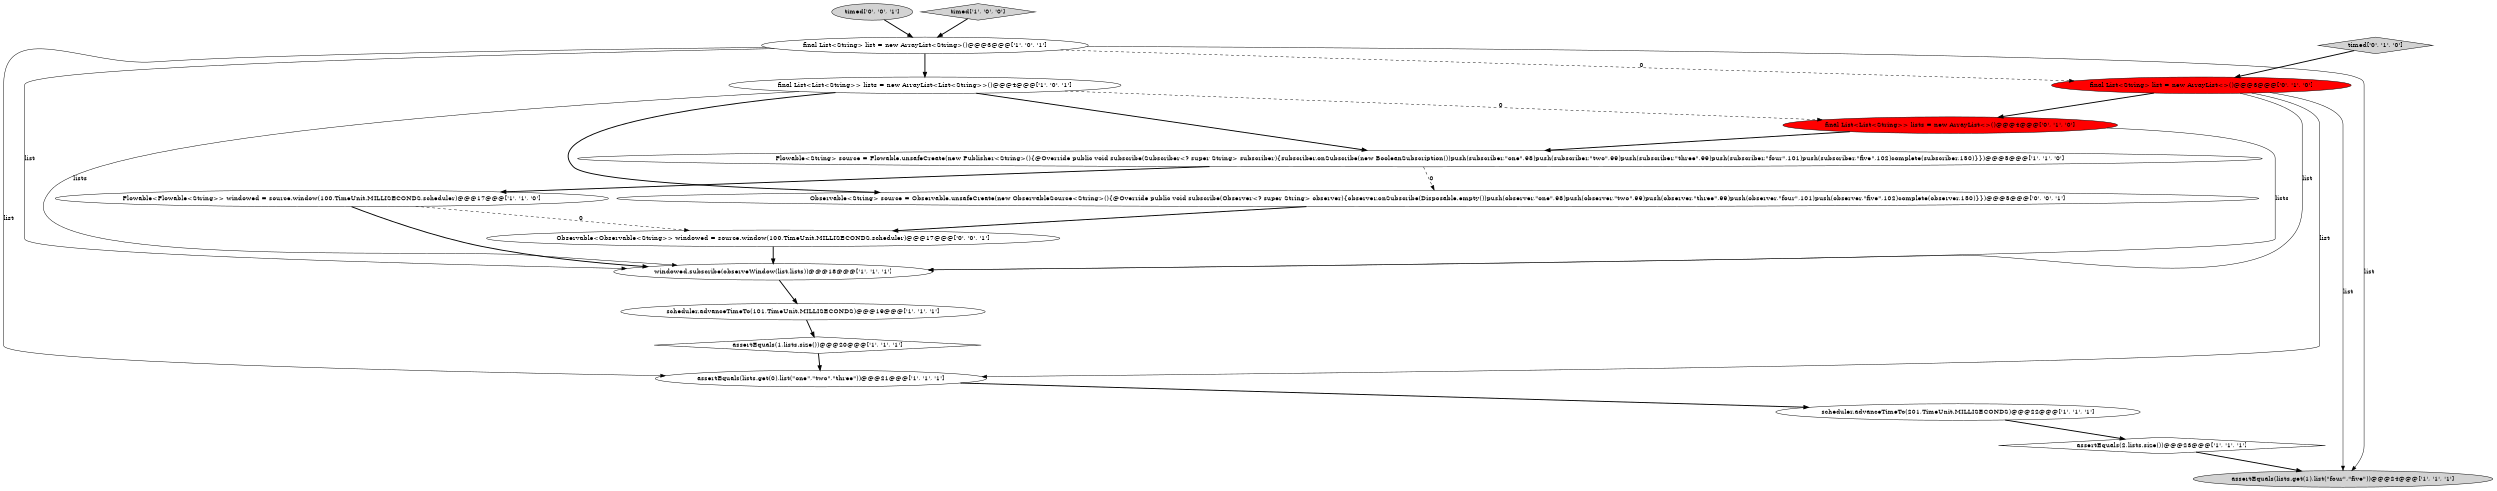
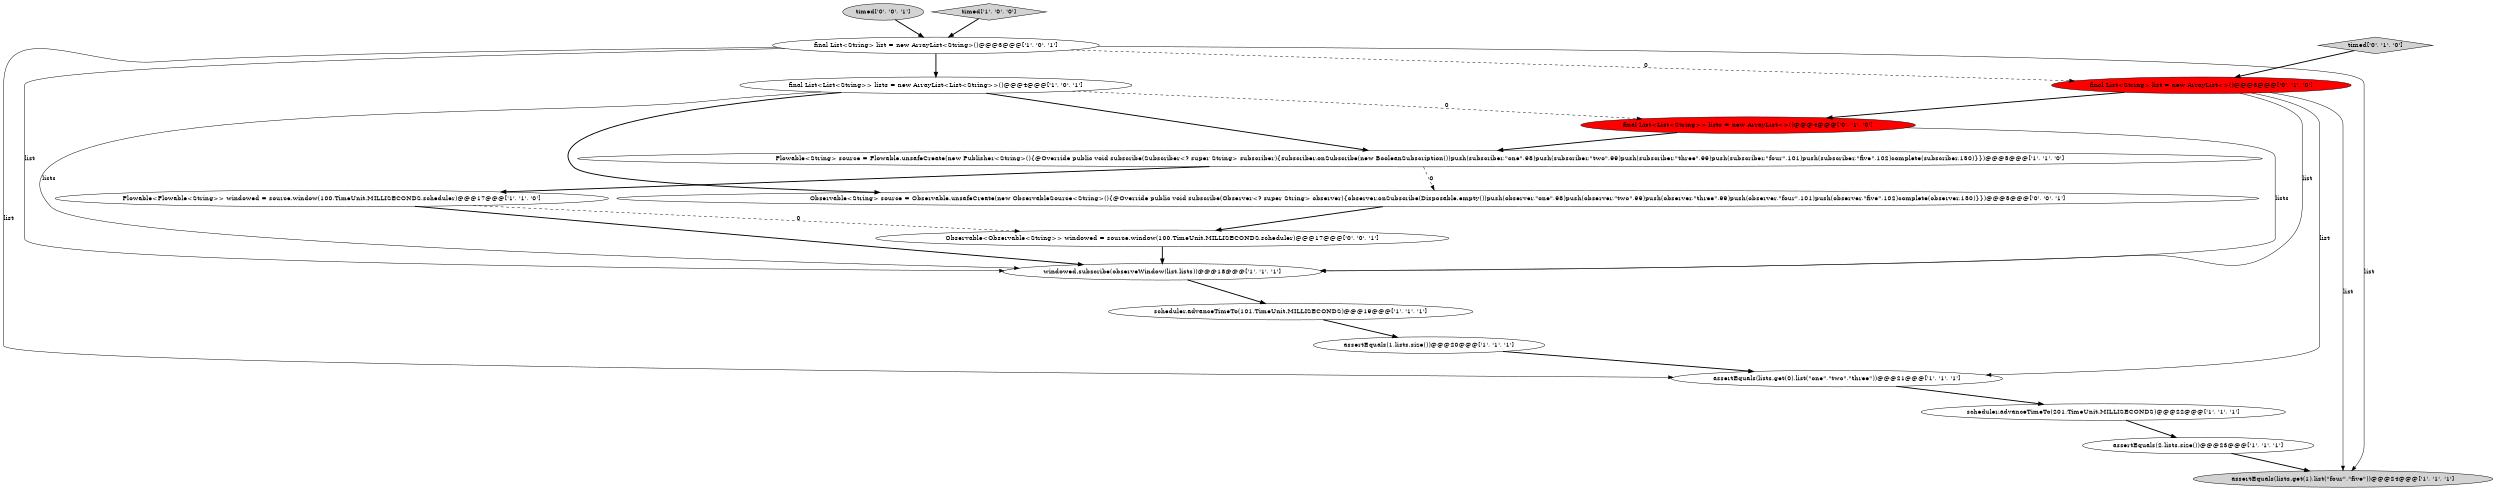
node "assertEquals(1,lists.size())@@@20@@@['1', '1', '1']": shape diamond -> ellipse
node "assertEquals(2,lists.size())@@@23@@@['1', '1', '1']": shape diamond -> ellipse
